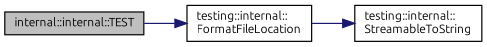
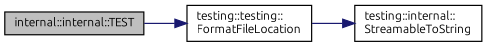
node "testing::internal:: FormatFileLocation": label "testing::internal:: FormatFileLocation" -> "testing::testing:: FormatFileLocation"
